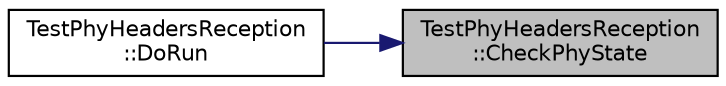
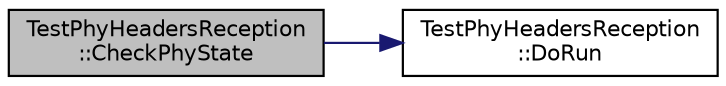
edge "TestPhyHeadersReception ::DoRun" -> "TestPhyHeadersReception ::CheckPhyState": reversed
